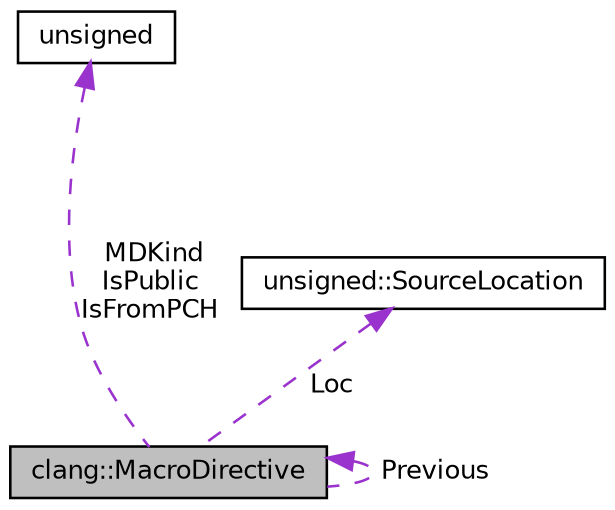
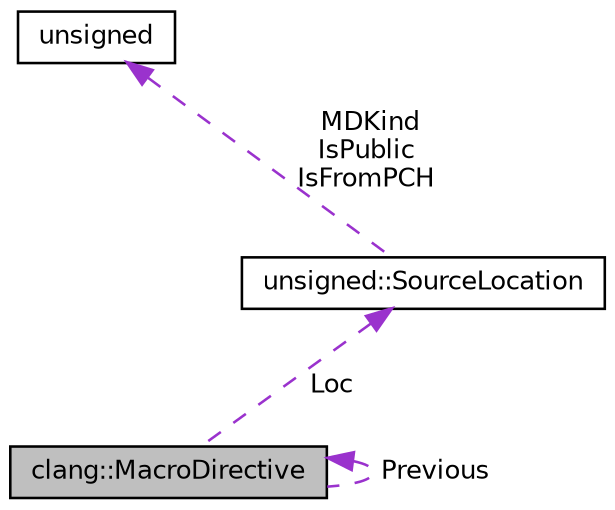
edge "clang::MacroDirective" -> "unsigned": now "unsigned::SourceLocation" -> "unsigned"
